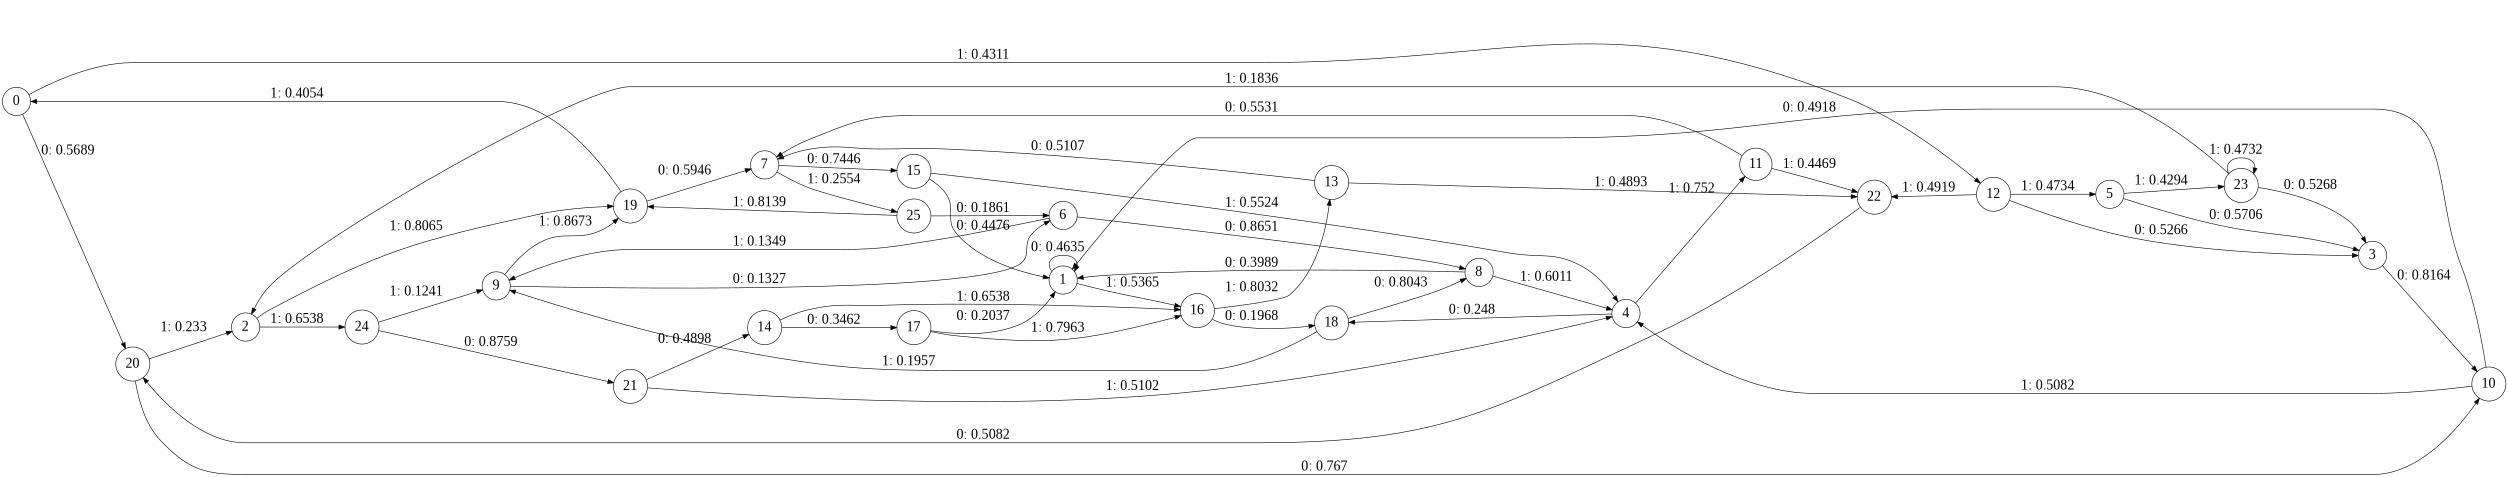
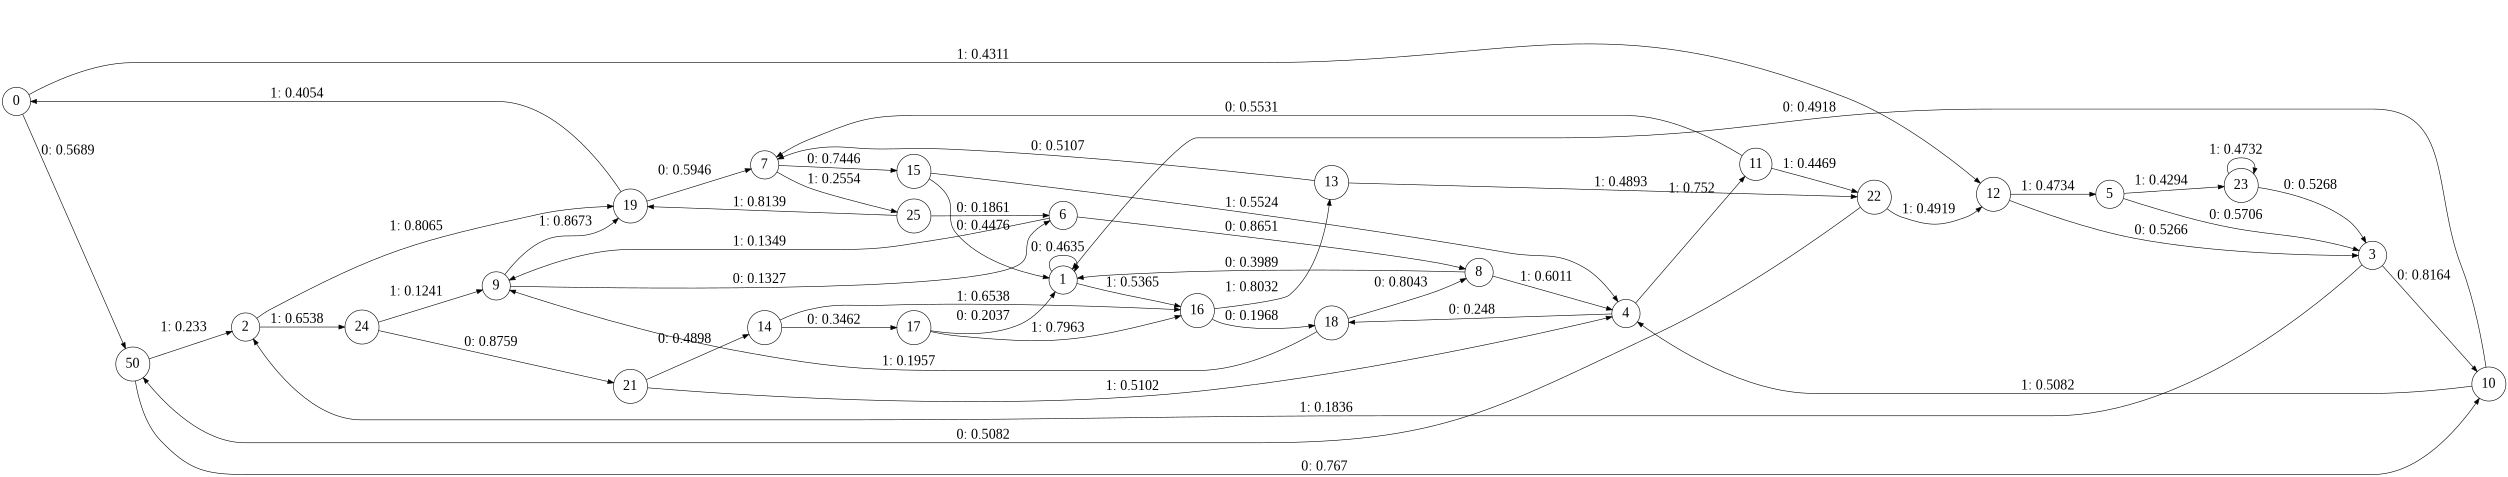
edge "23" -> "2": now "3" -> "2"
edge "12" -> "22": reversed
node "20": label "20" -> "50"
